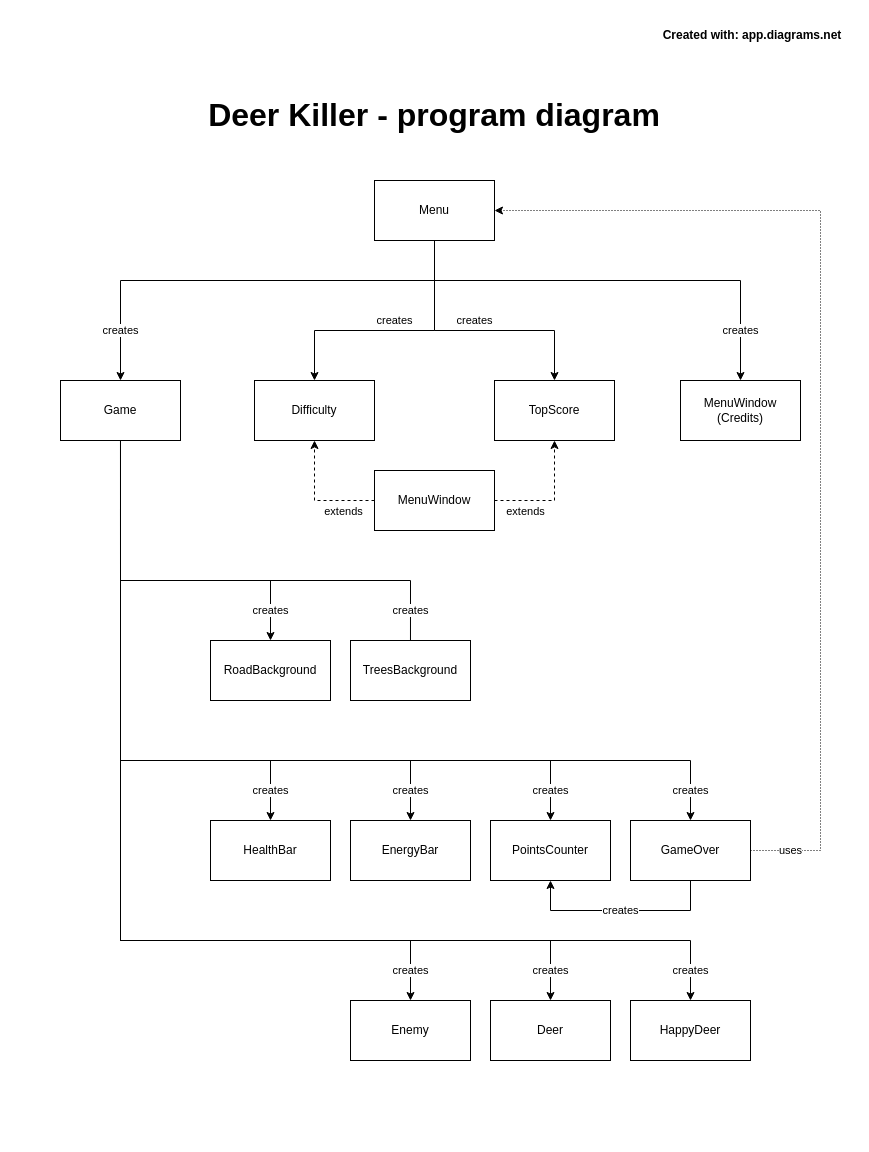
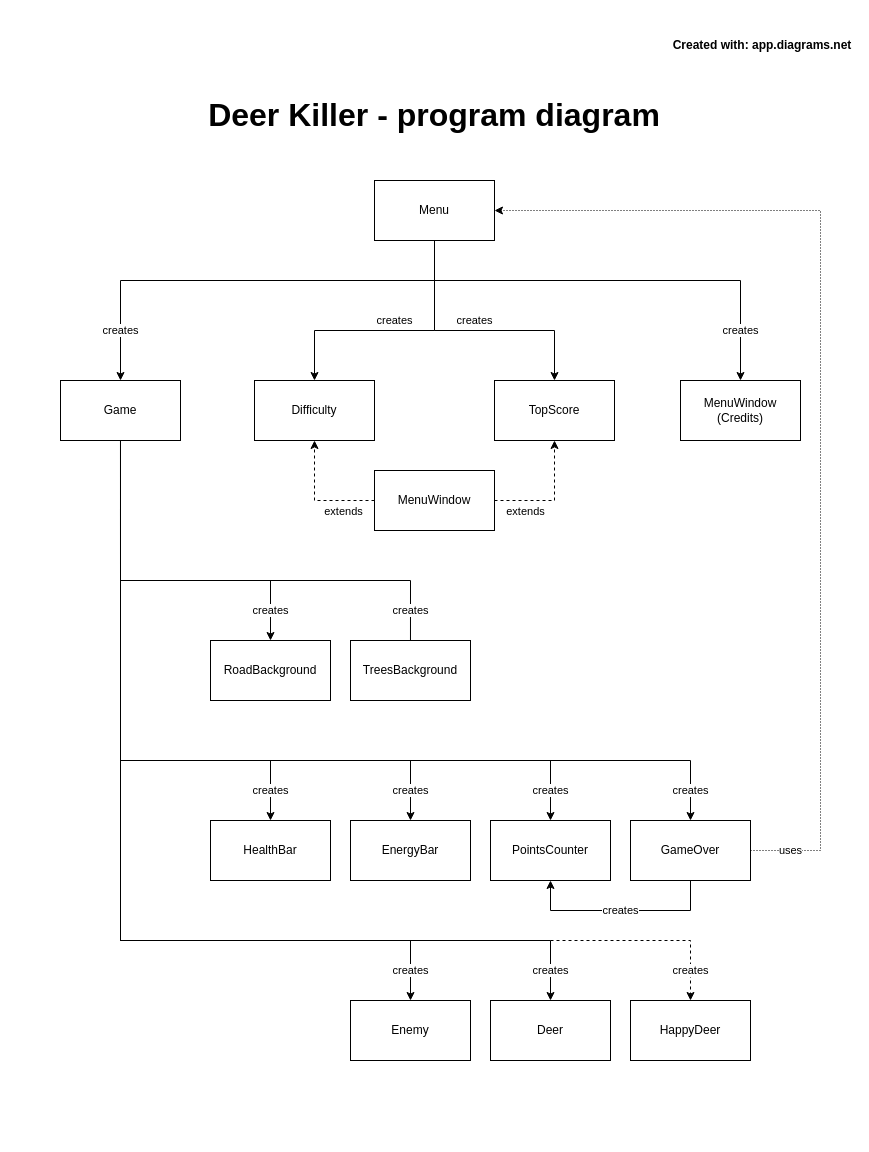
node "Created with: app.diagrams.net": moved (753, 36) -> (763, 46)
edge "Game" -> "HappyDeer": style solid -> dashed
